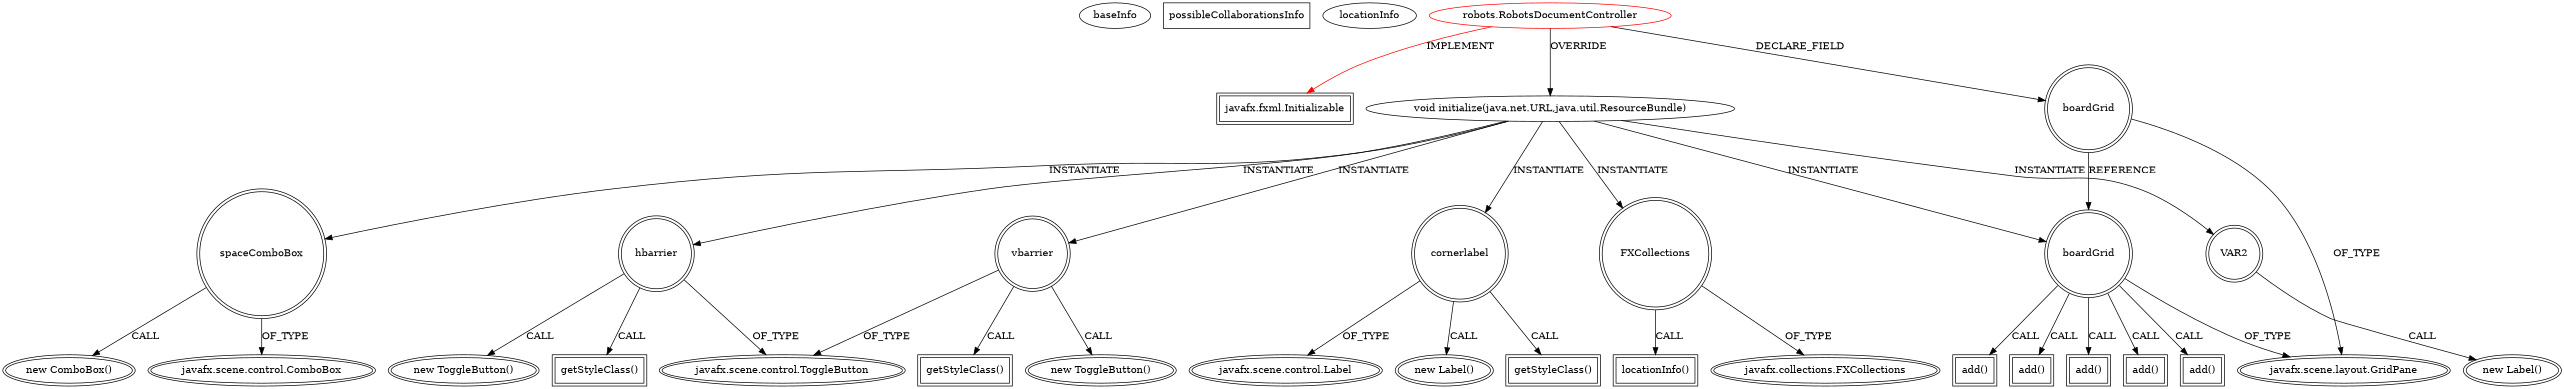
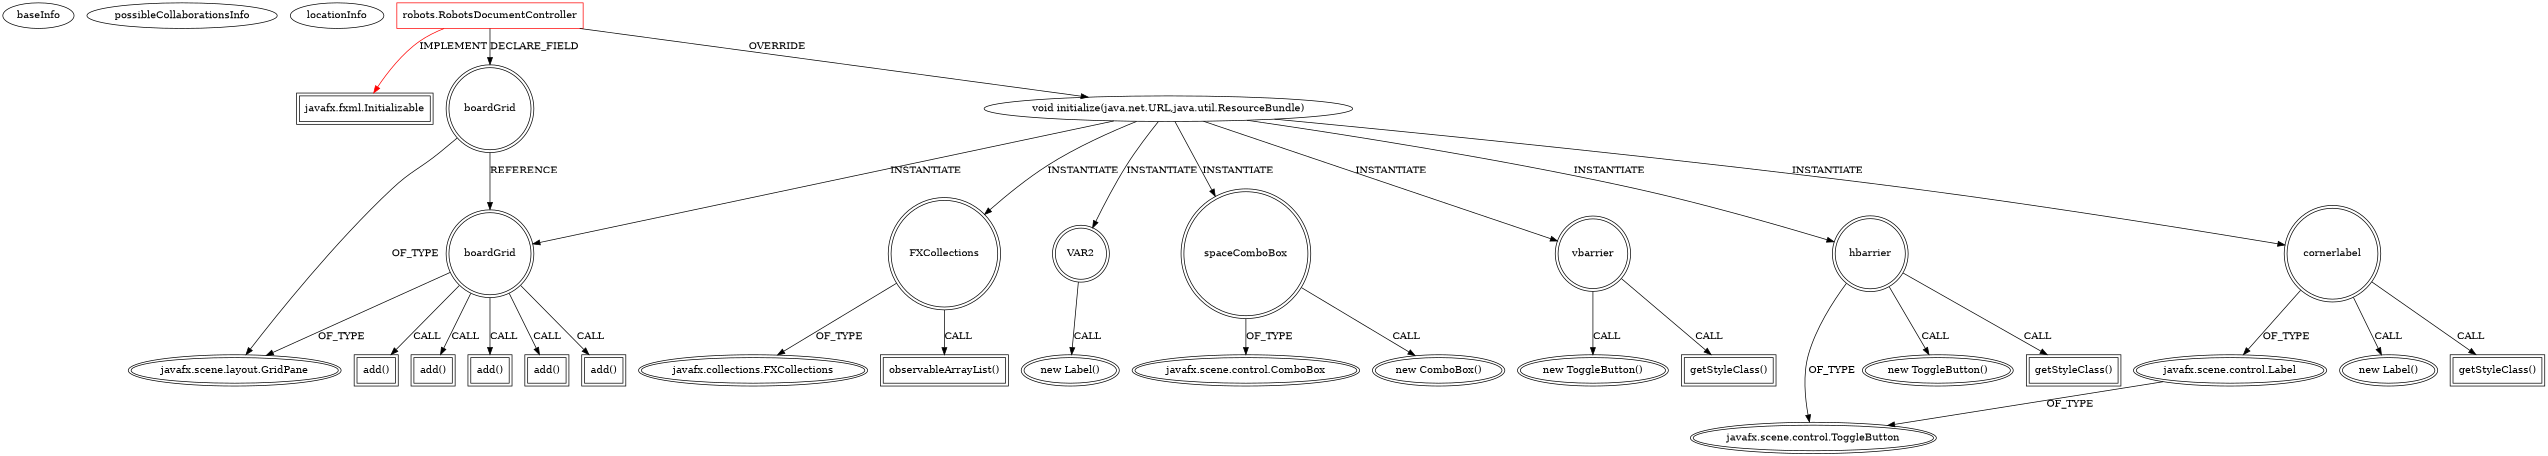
node "possibleCollaborationsInfo": shape box -> ellipse
node "robots.RobotsDocumentController": shape ellipse -> box
edge "vbarrier" -> "javafx.scene.control.ToggleButton": now "javafx.scene.control.Label" -> "javafx.scene.control.ToggleButton"
node "locationInfo()": label "locationInfo()" -> "observableArrayList()"
